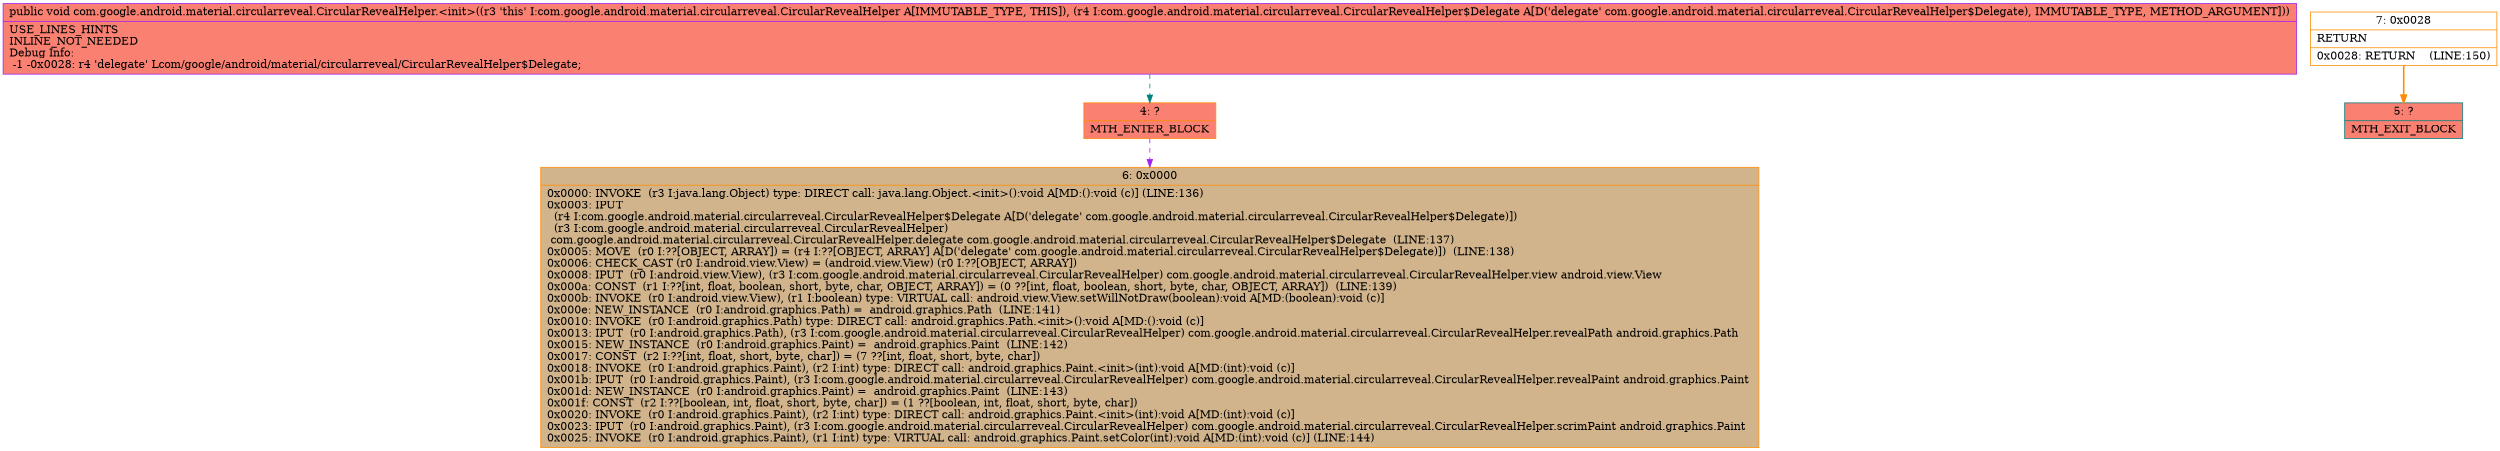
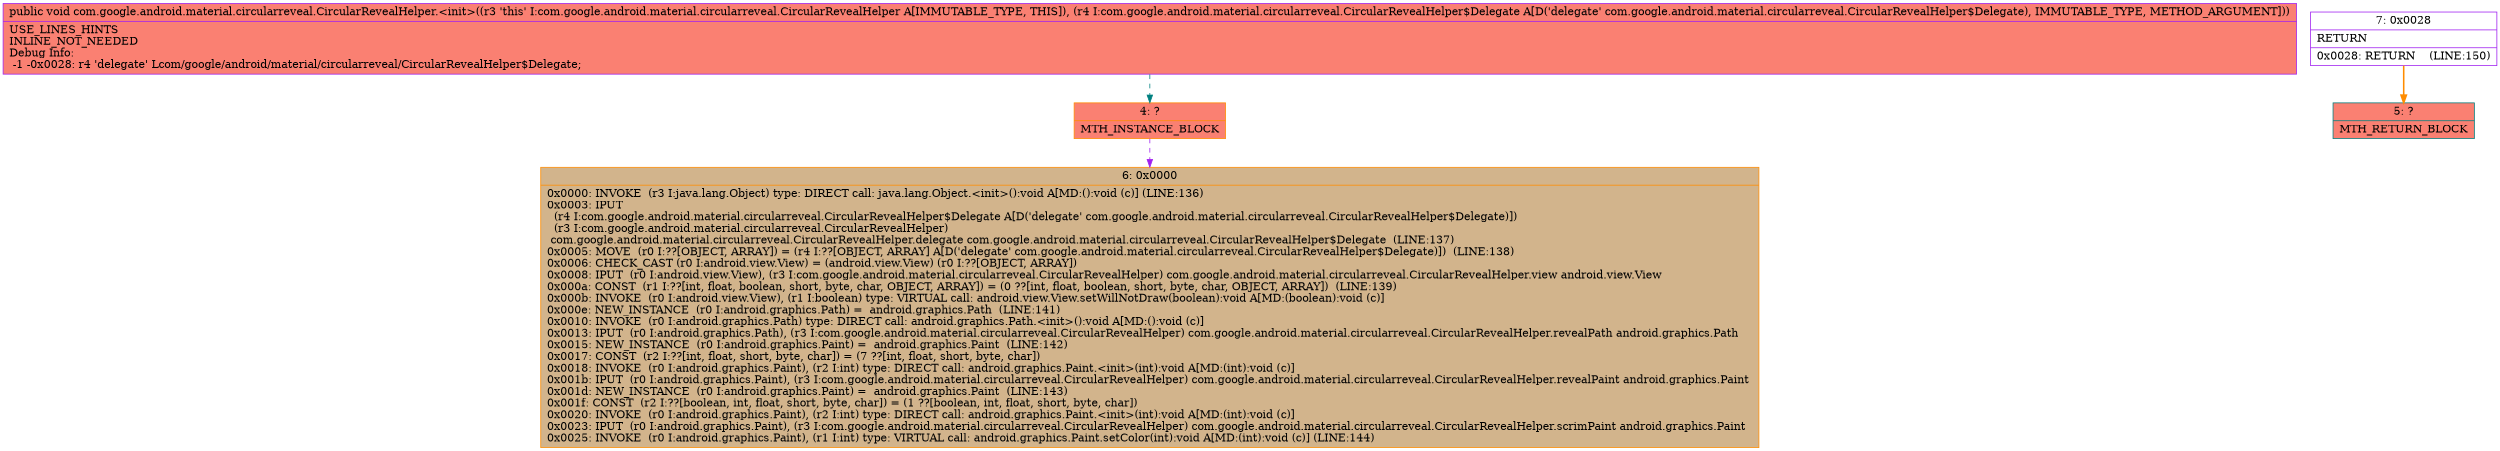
node "7: 0x0028": color darkorange -> purple
node "4: ?": text "MTH_ENTER_BLOCK" -> "MTH_INSTANCE_BLOCK"
node "5: ?": text "MTH_EXIT_BLOCK" -> "MTH_RETURN_BLOCK"
